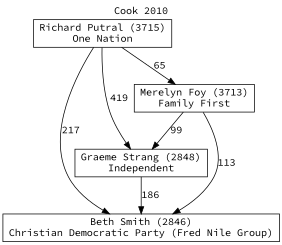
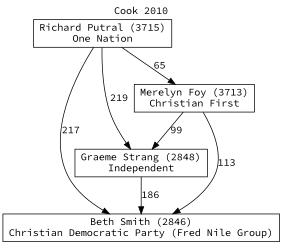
edge "Richard Putral (3715) One Nation" -> "Graeme Strang (2848) Independent": label "419" -> "219"
node "Merelyn Foy (3713) Family First": label "Merelyn Foy (3713) Family First" -> "Merelyn Foy (3713) Christian First"
